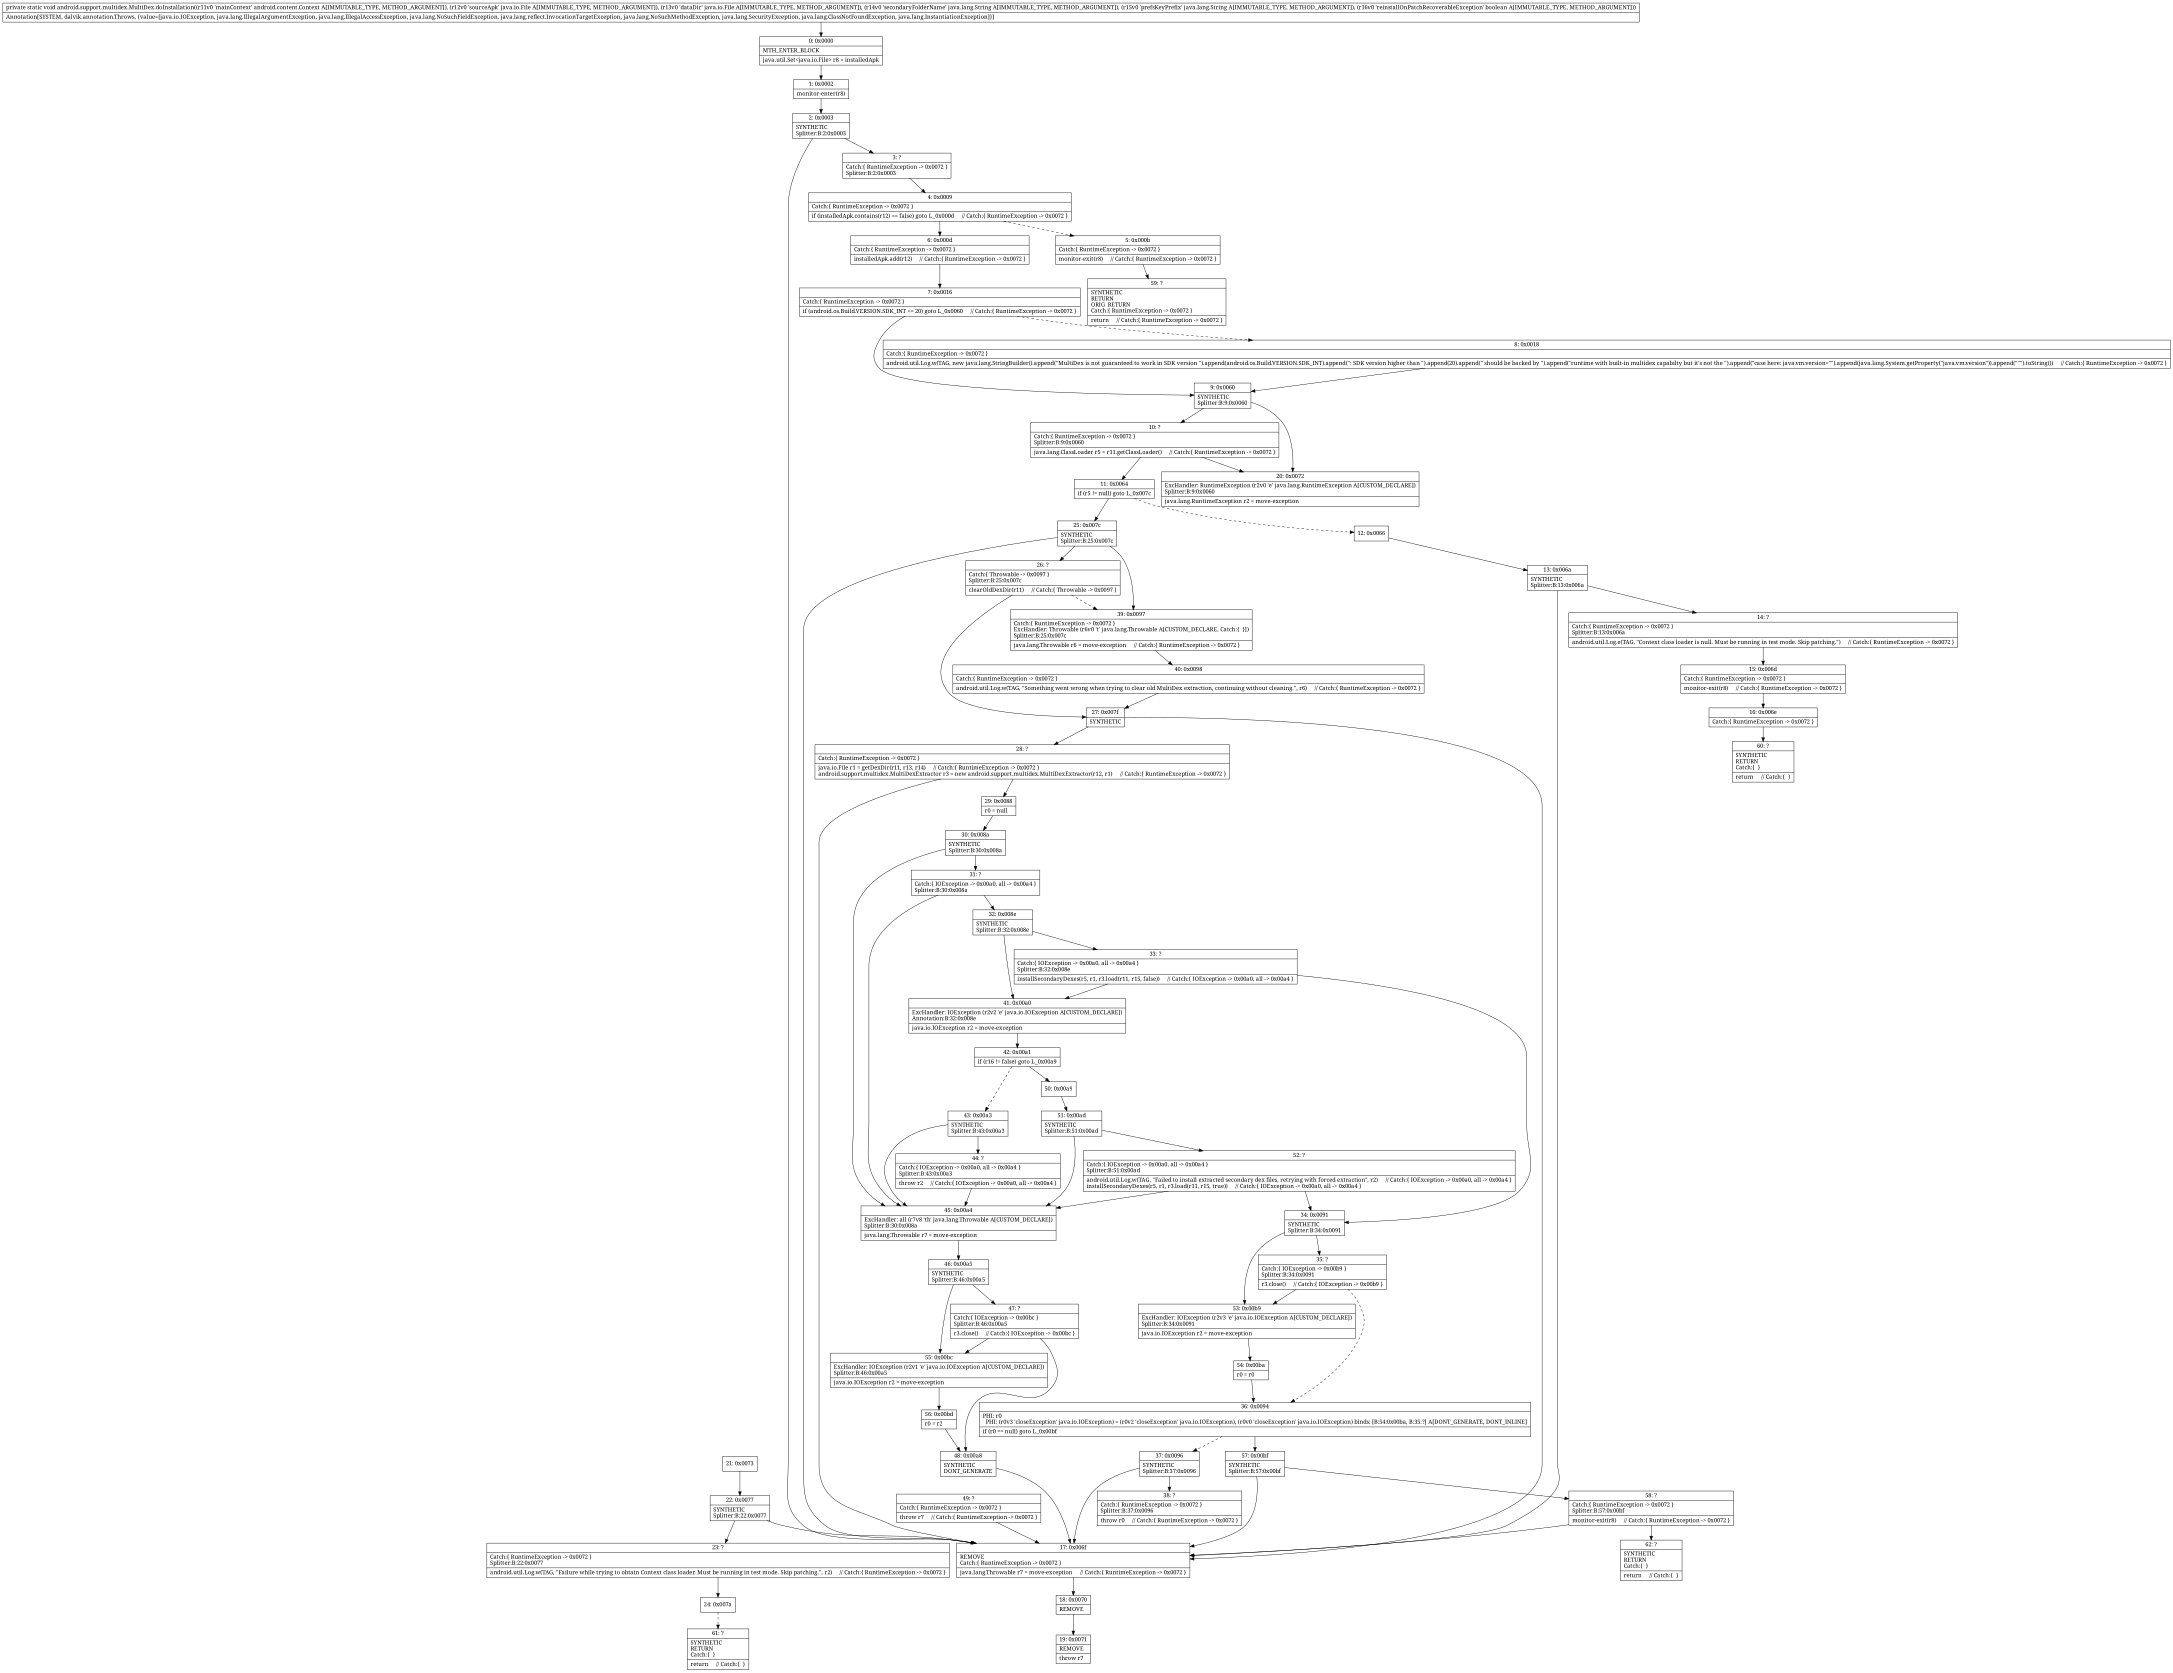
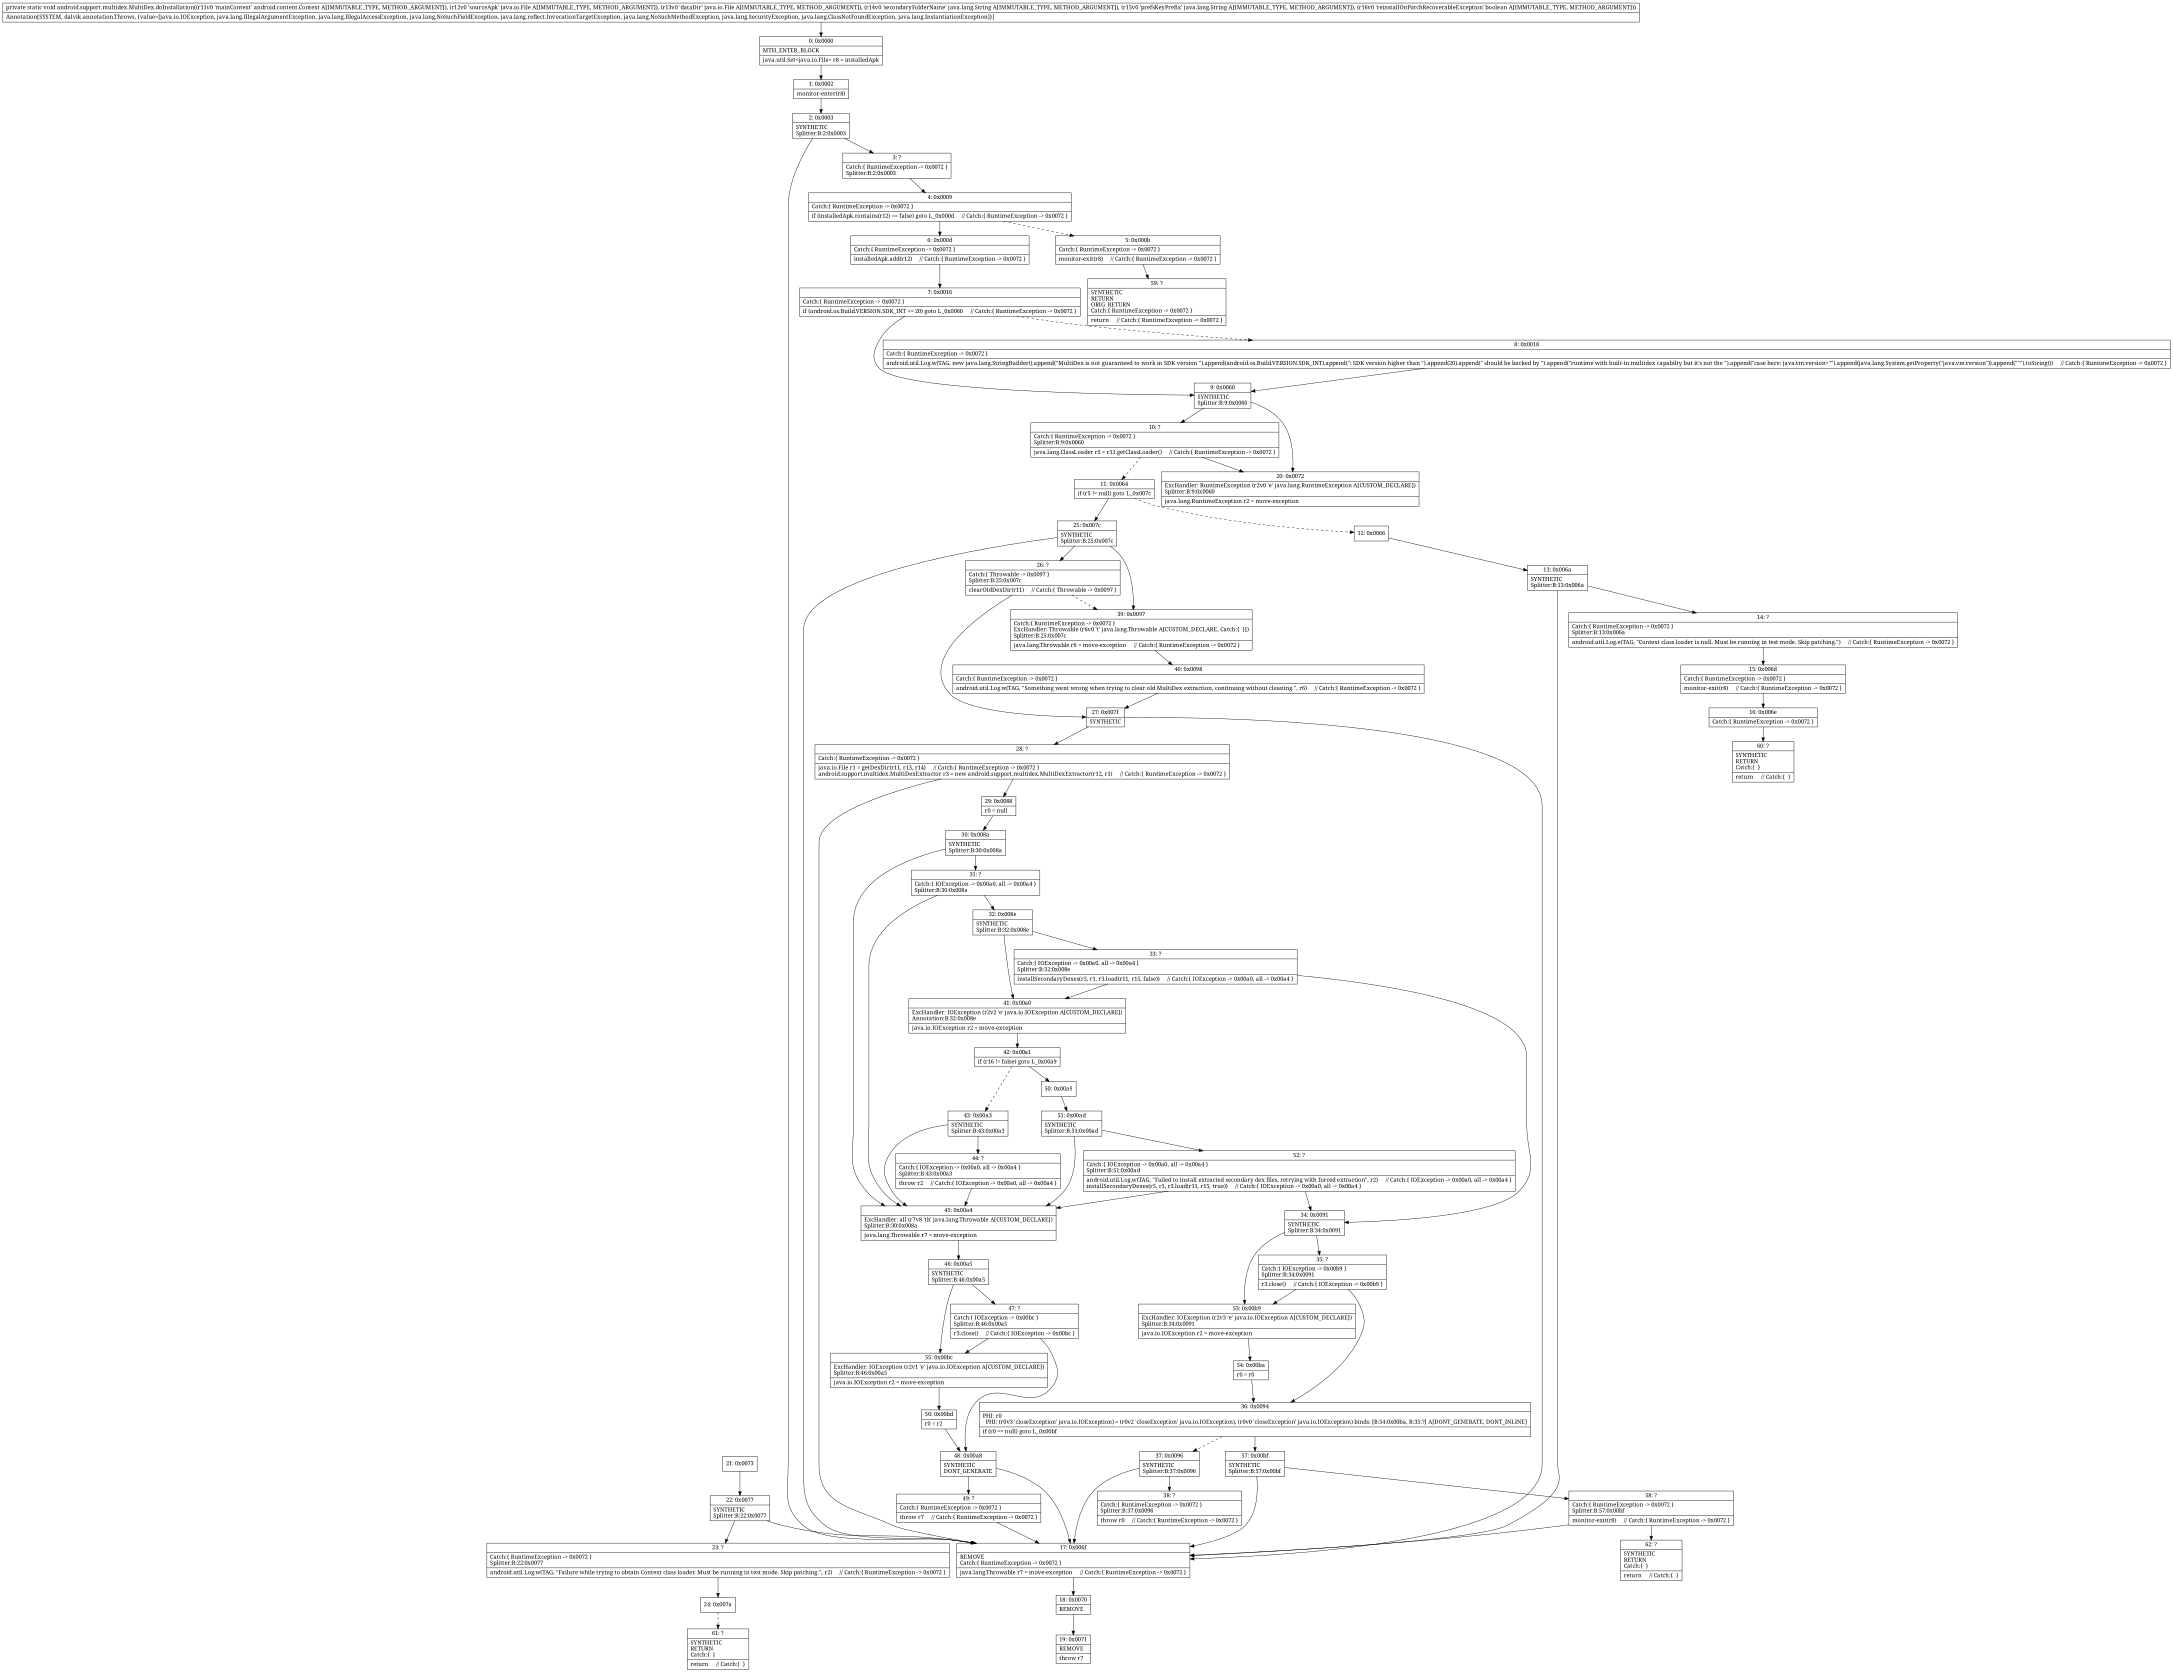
edge "10: ?" -> "11: 0x0064": style solid -> dashed
edge "35: ?" -> "36: 0x0094": style dashed -> solid
edge "48: 0x00a8" -> "49: ?": added
